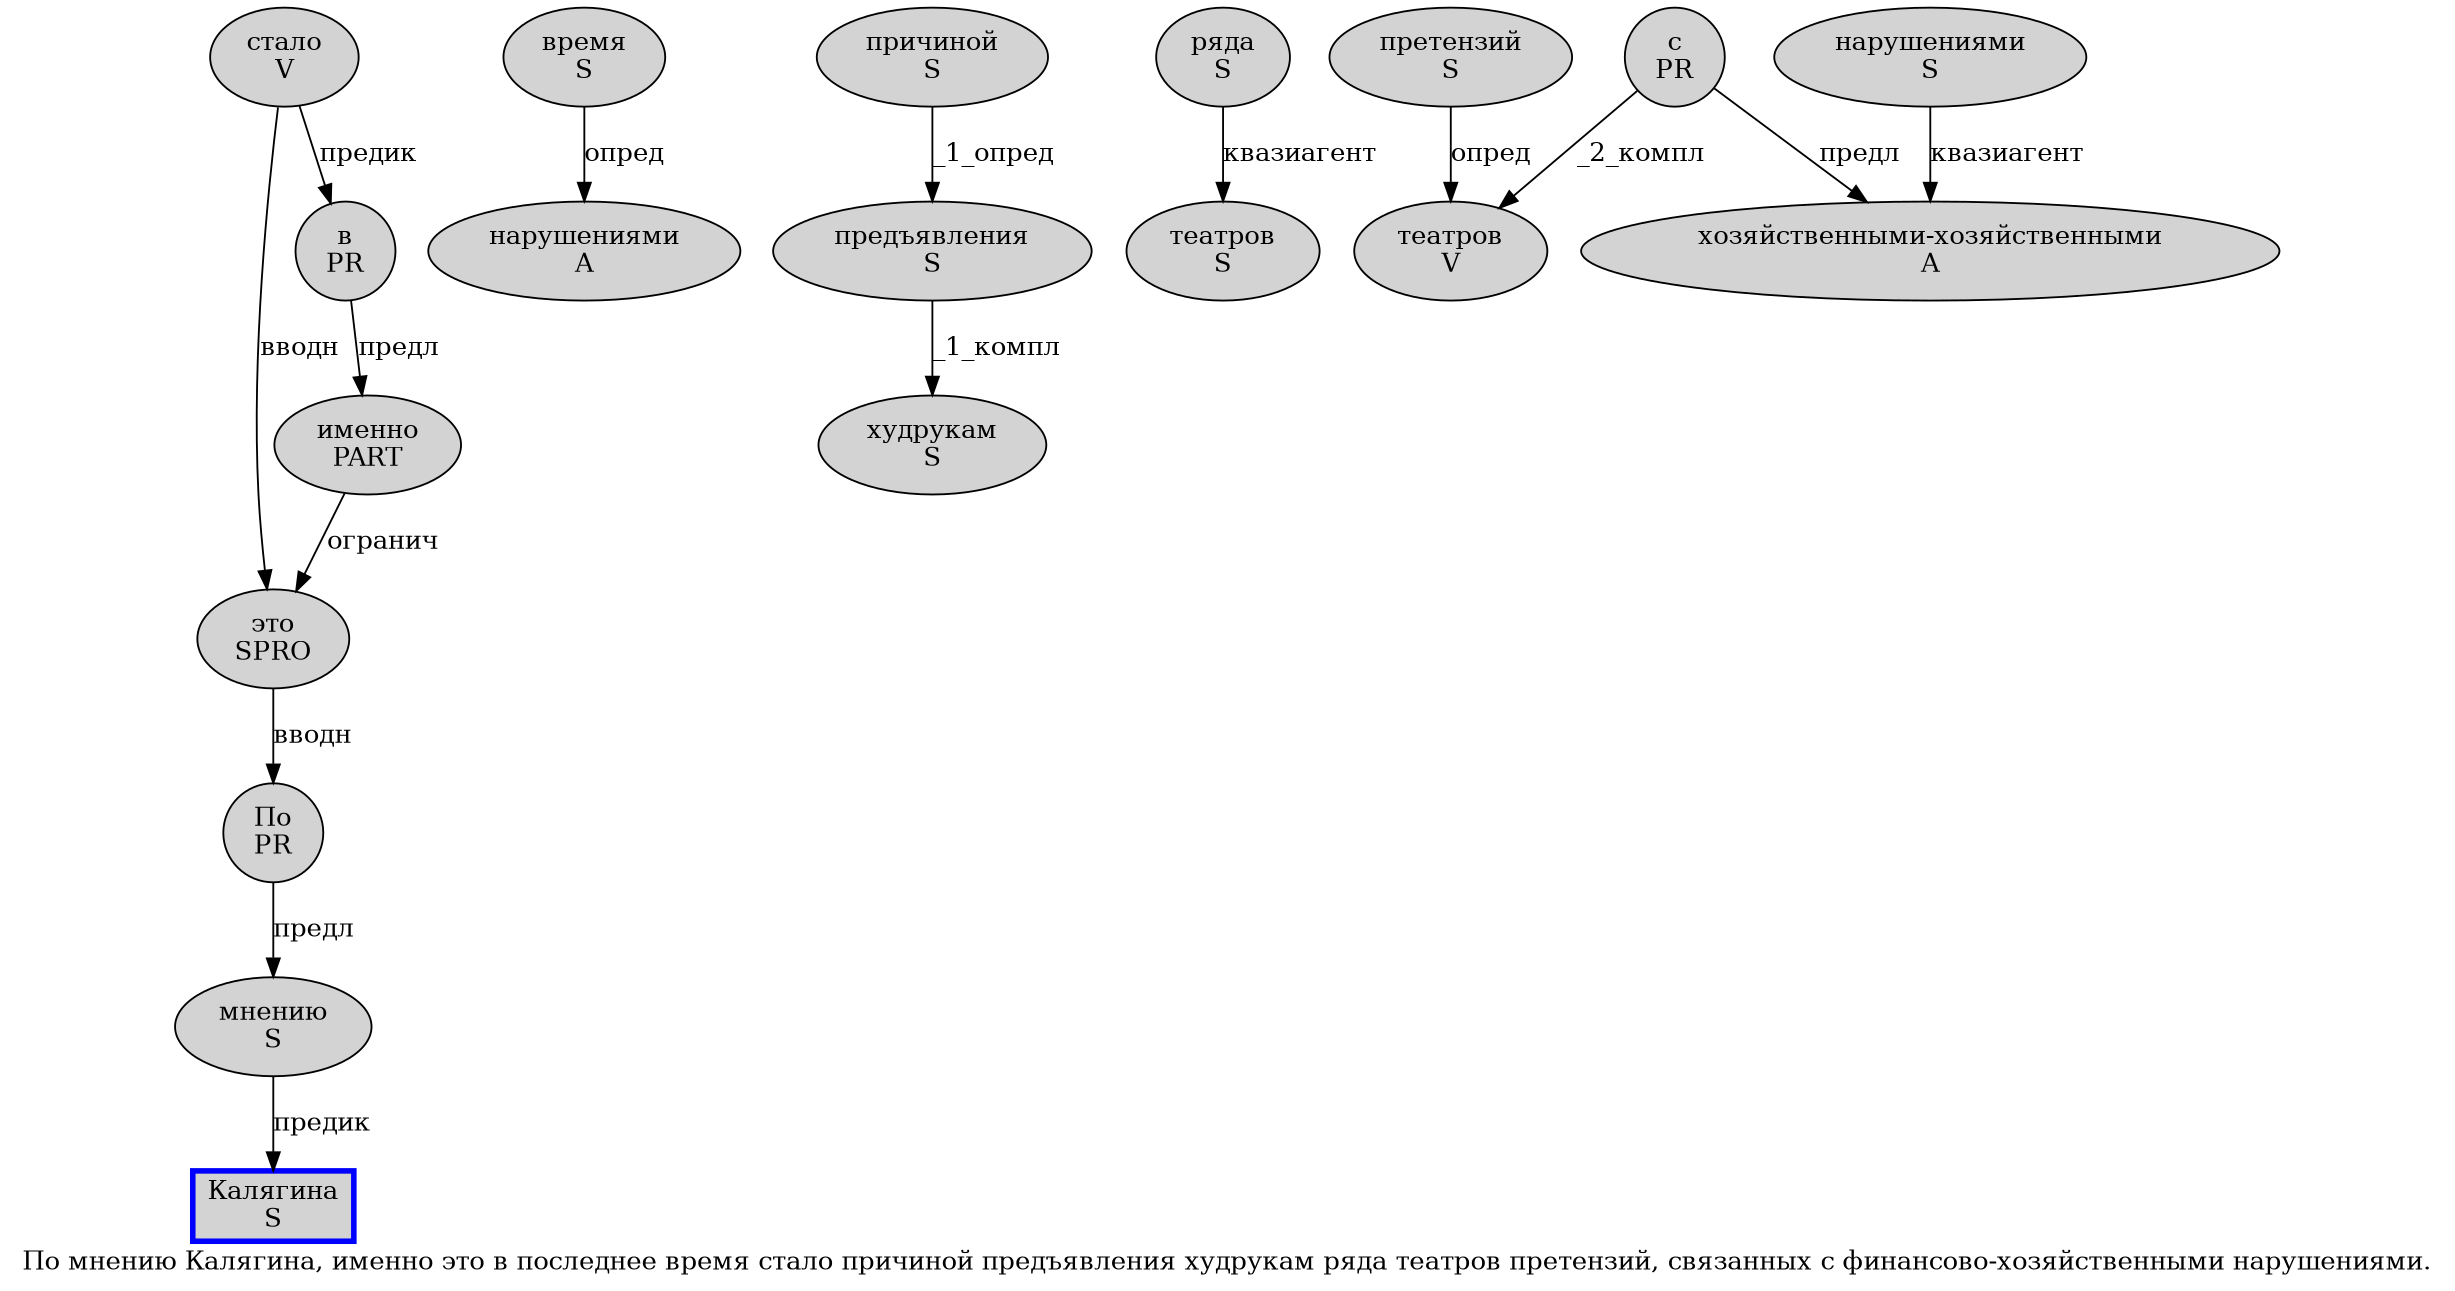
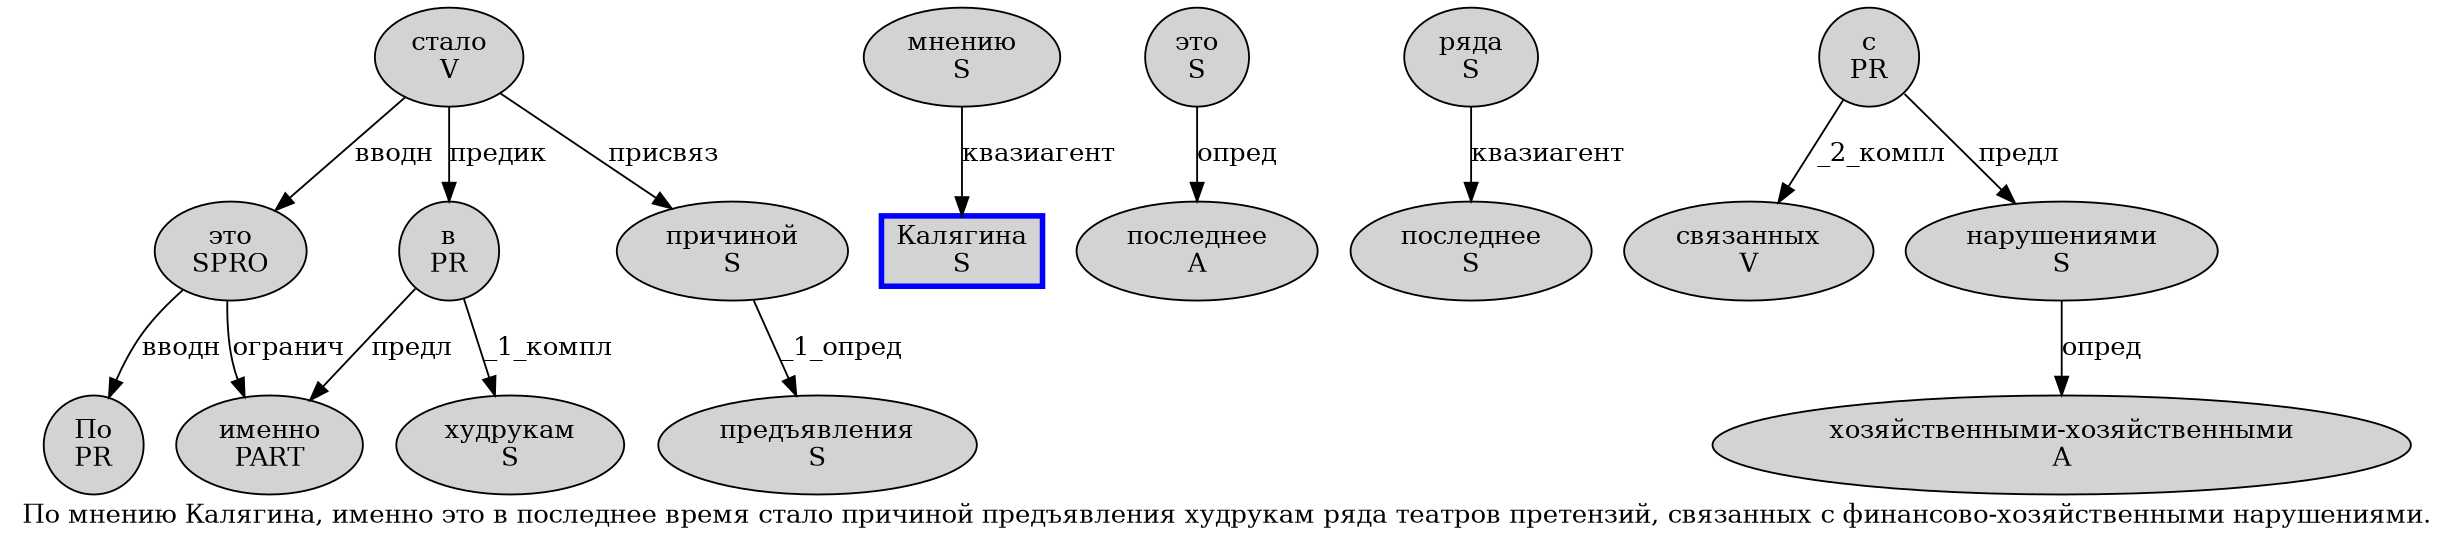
node "время S": label "время S" -> "это S"
node "претензий S": removed
edge "с PR" -> "хозяйственными-хозяйственными A": now "с PR" -> "нарушениями S"
edge "стало V" -> "причиной S": added, label "присвяз"
edge "нарушениями S" -> "хозяйственными-хозяйственными A": label "квазиагент" -> "опред"
node "нарушениями A": label "нарушениями A" -> "последнее A"
node "театров S": label "театров S" -> "последнее S"
node "театров V": label "театров V" -> "связанных V"
edge "предъявления S" -> "худрукам S": now "в PR" -> "худрукам S"
edge "именно PART" -> "это SPRO": reversed
edge "По PR" -> "мнению S": removed, label "предл"
edge "мнению S" -> "Калягина S": label "предик" -> "квазиагент"
